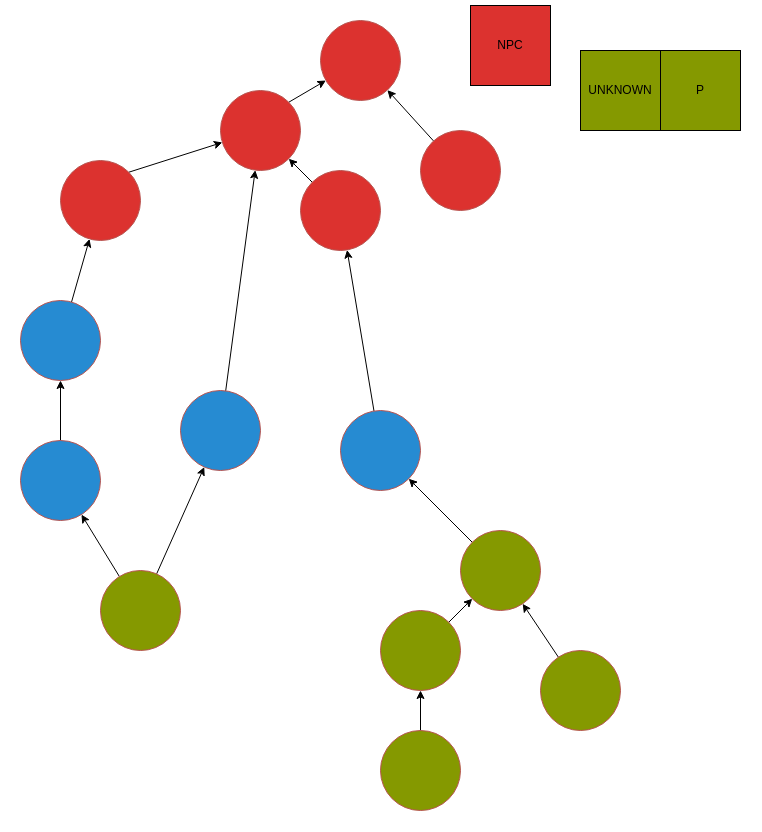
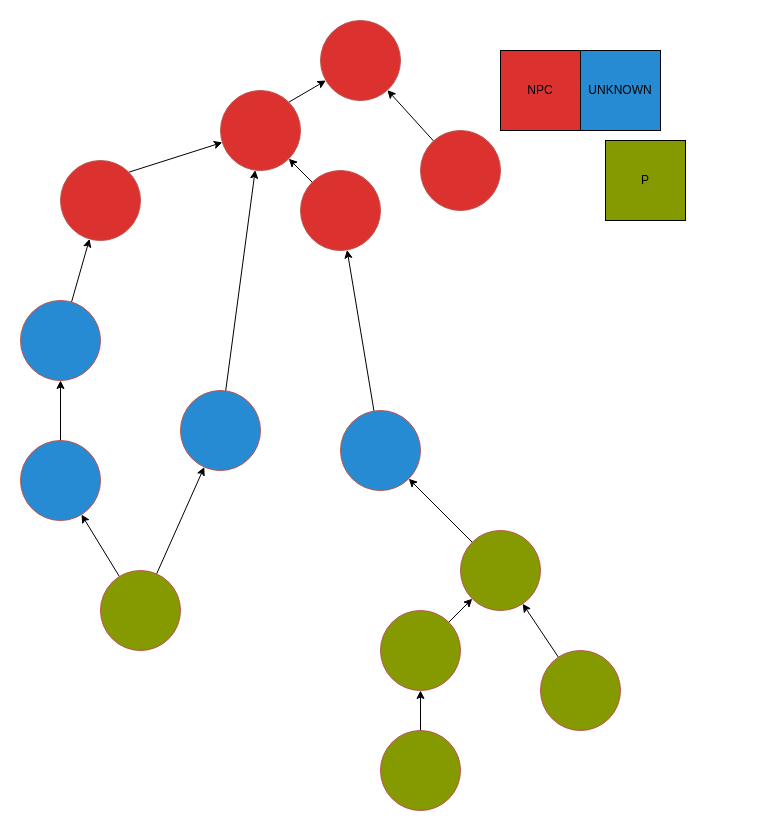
node "NPC": moved (511, 46) -> (541, 91)
node "UNKNOWN": fillcolor #859900 -> #268bd2
node "P": moved (701, 91) -> (646, 181)
